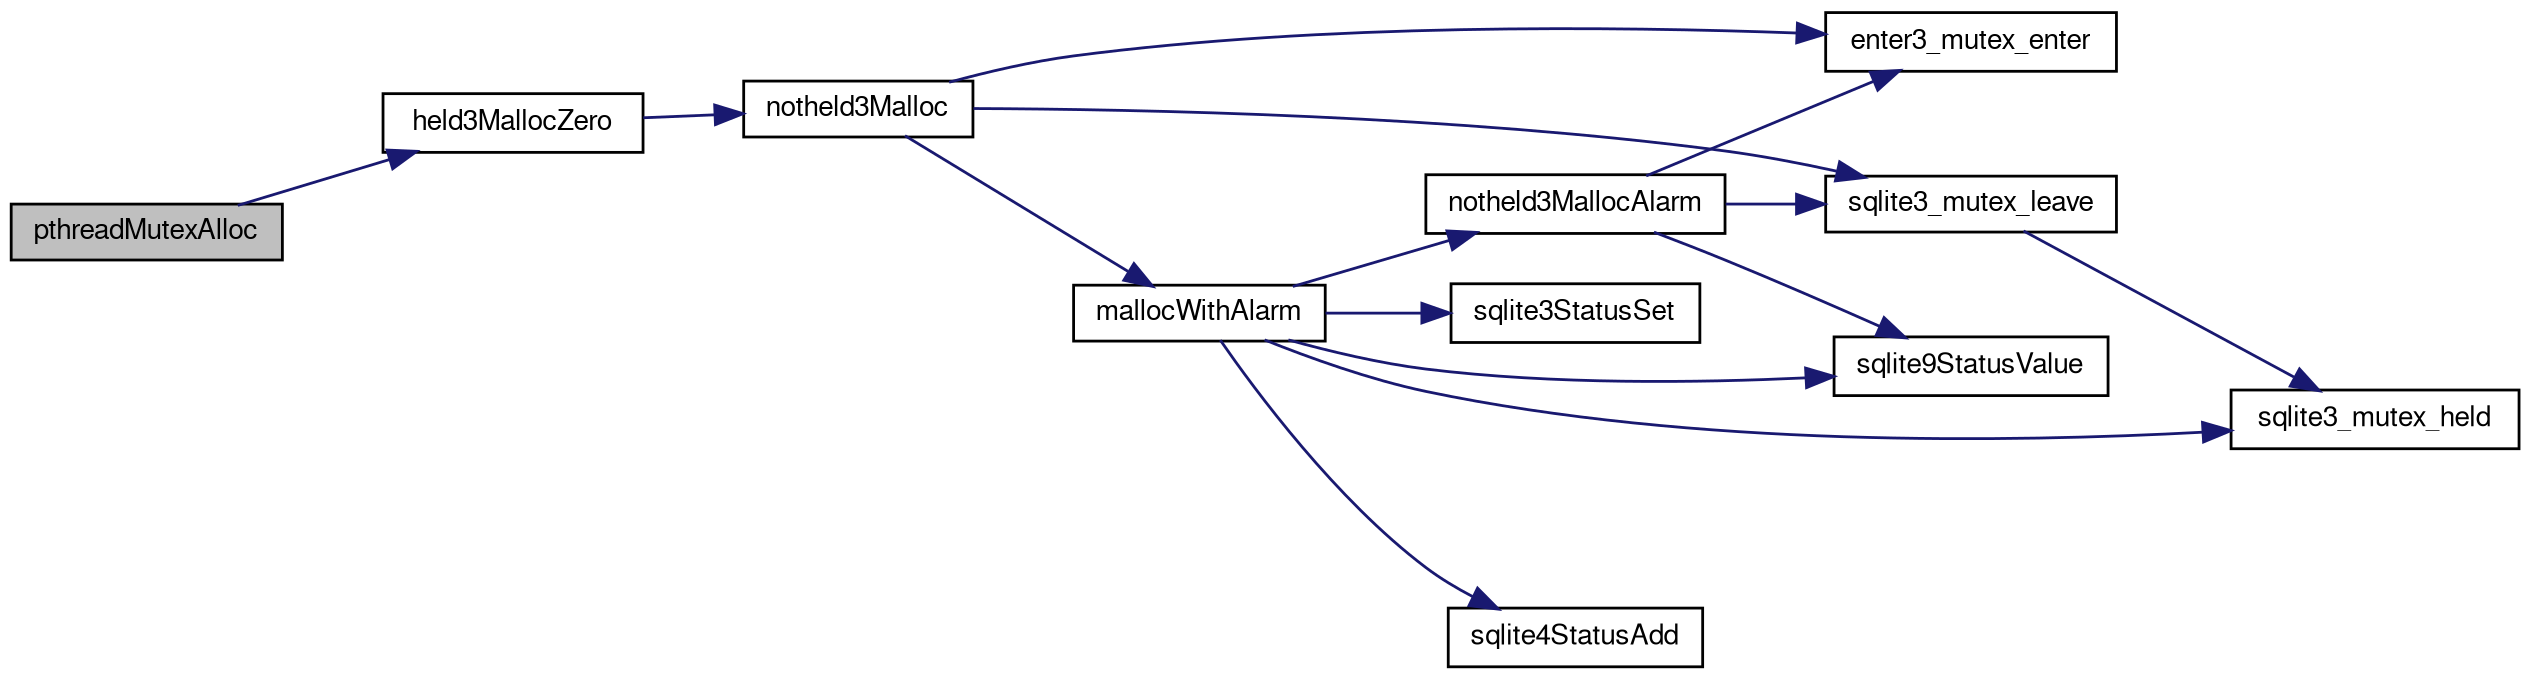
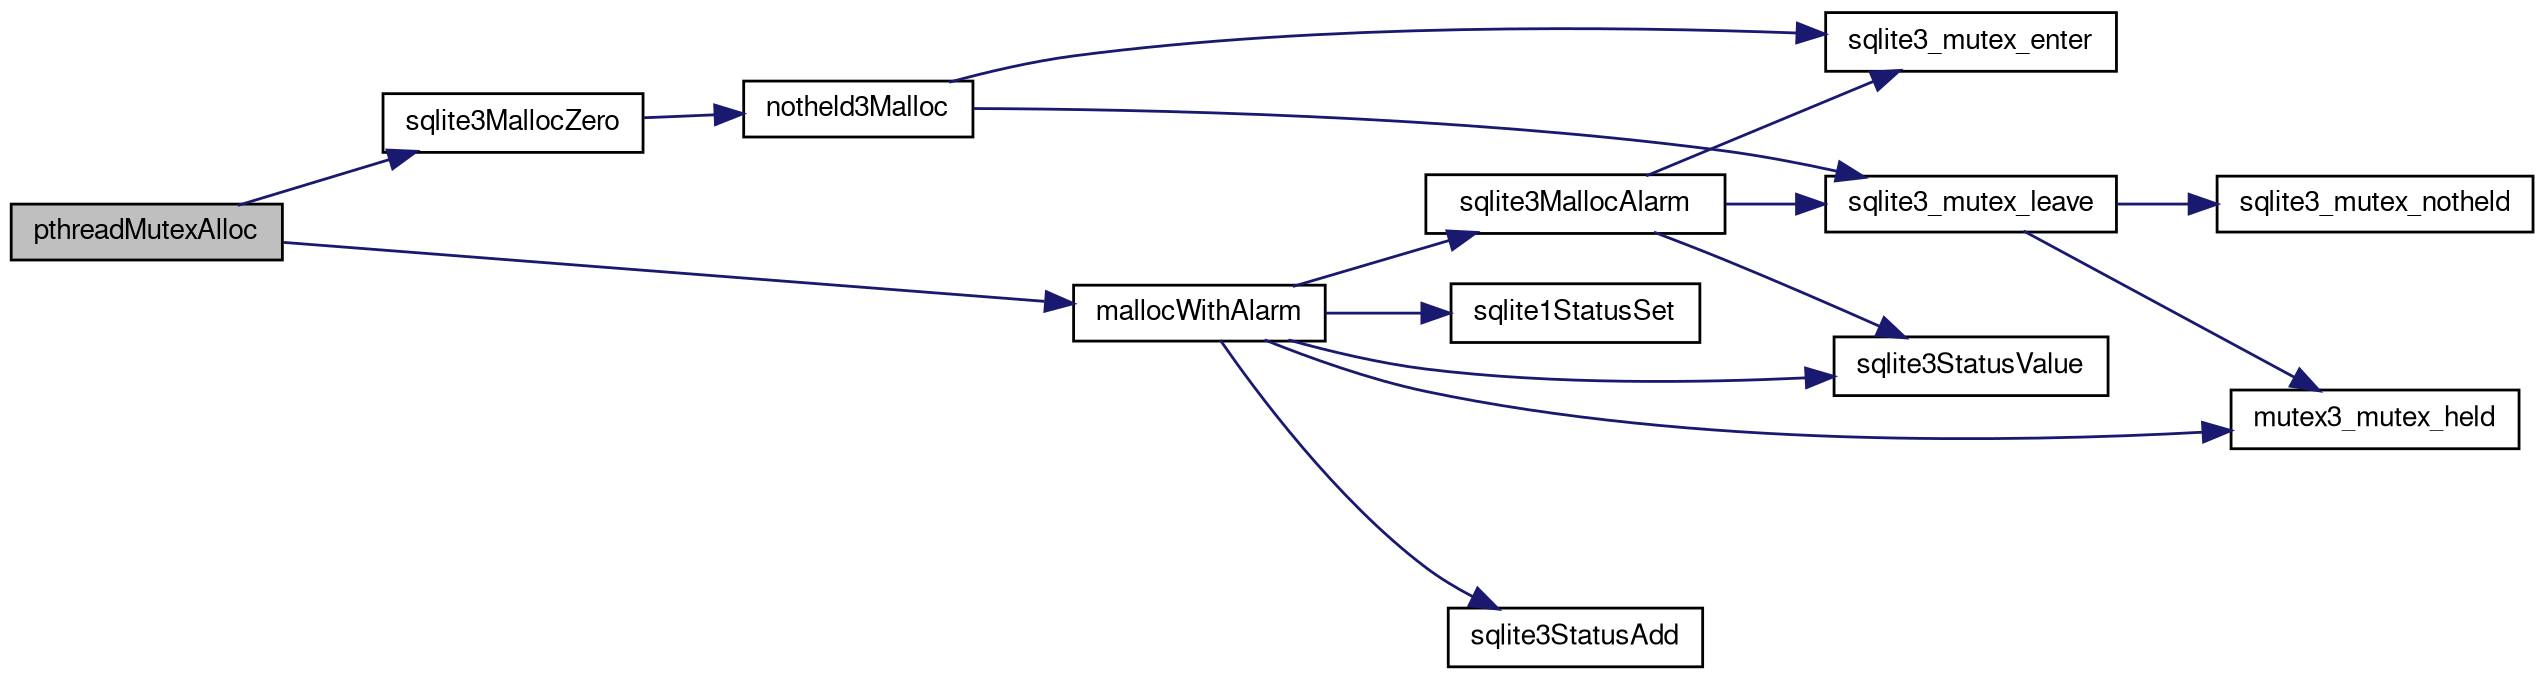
node "enter3_mutex_enter": label "enter3_mutex_enter" -> "sqlite3_mutex_enter"
node "held3MallocZero": label "held3MallocZero" -> "sqlite3MallocZero"
edge "notheld3Malloc" -> "mallocWithAlarm": now "pthreadMutexAlloc" -> "mallocWithAlarm"
node "notheld3MallocAlarm": label "notheld3MallocAlarm" -> "sqlite3MallocAlarm"
node "sqlite3_mutex_notheld": added
node "sqlite3StatusSet": label "sqlite3StatusSet" -> "sqlite1StatusSet"
node "sqlite9StatusValue": label "sqlite9StatusValue" -> "sqlite3StatusValue"
node "sqlite3_mutex_held": label "sqlite3_mutex_held" -> "mutex3_mutex_held"
node "sqlite4StatusAdd": label "sqlite4StatusAdd" -> "sqlite3StatusAdd"
